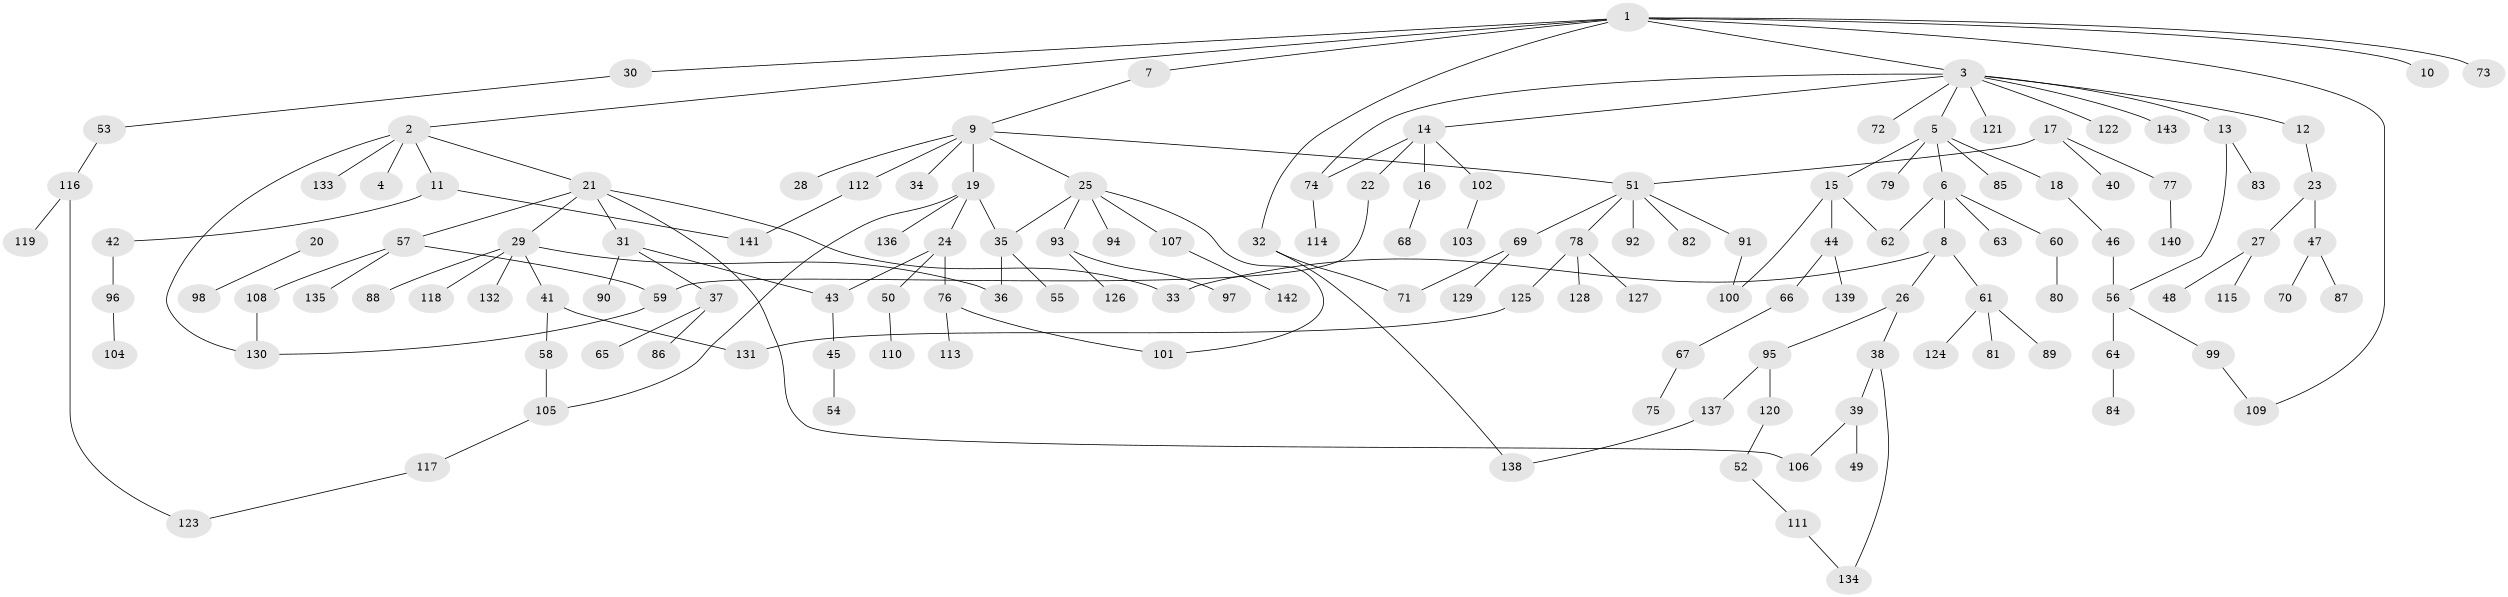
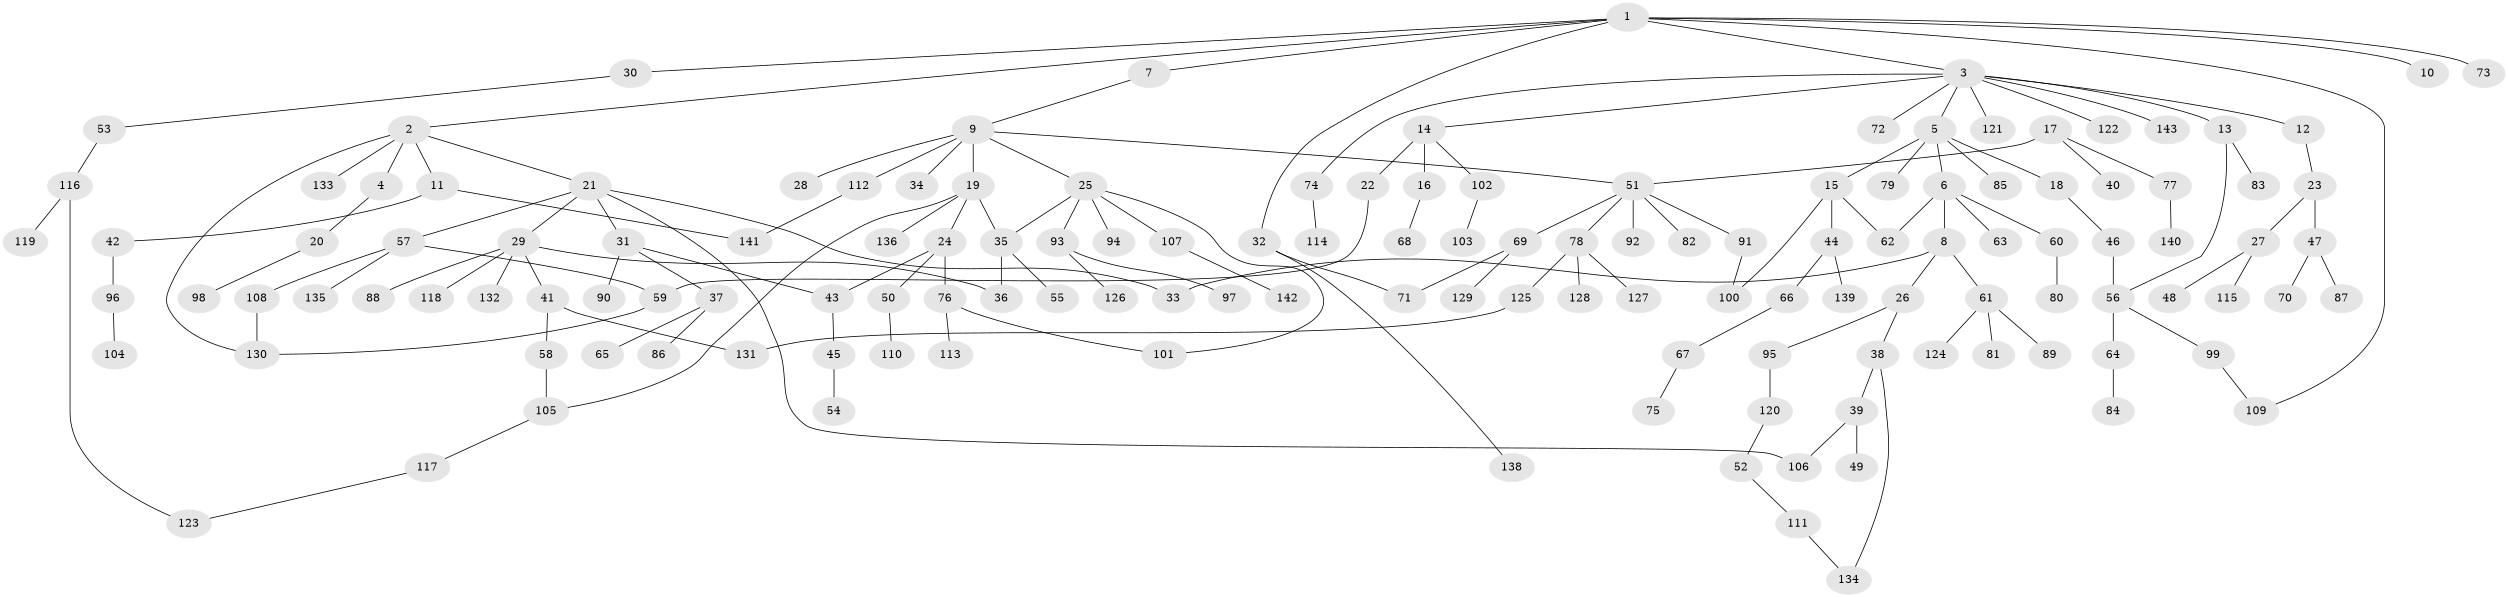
edge "14" -- "74": removed
edge "4" -- "20": added
node "137": removed
